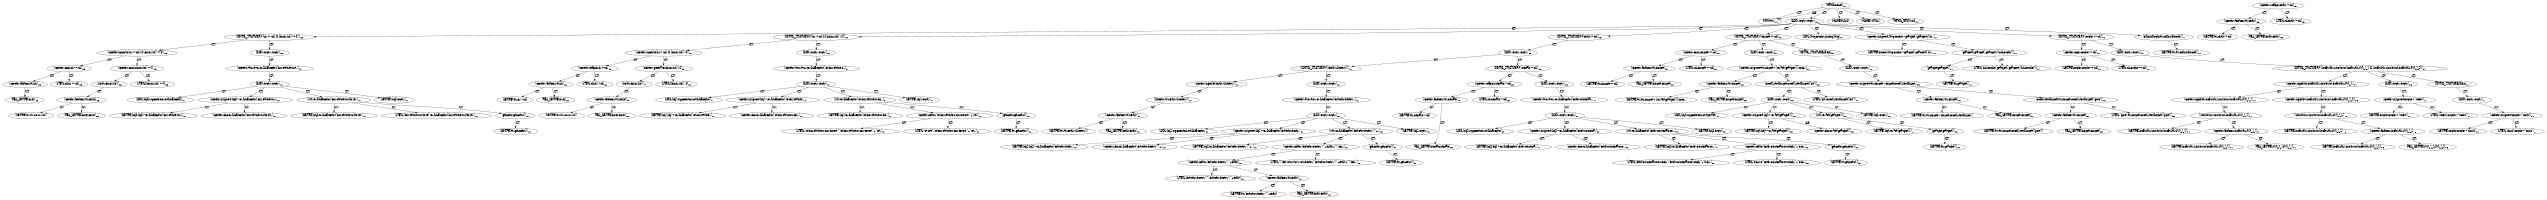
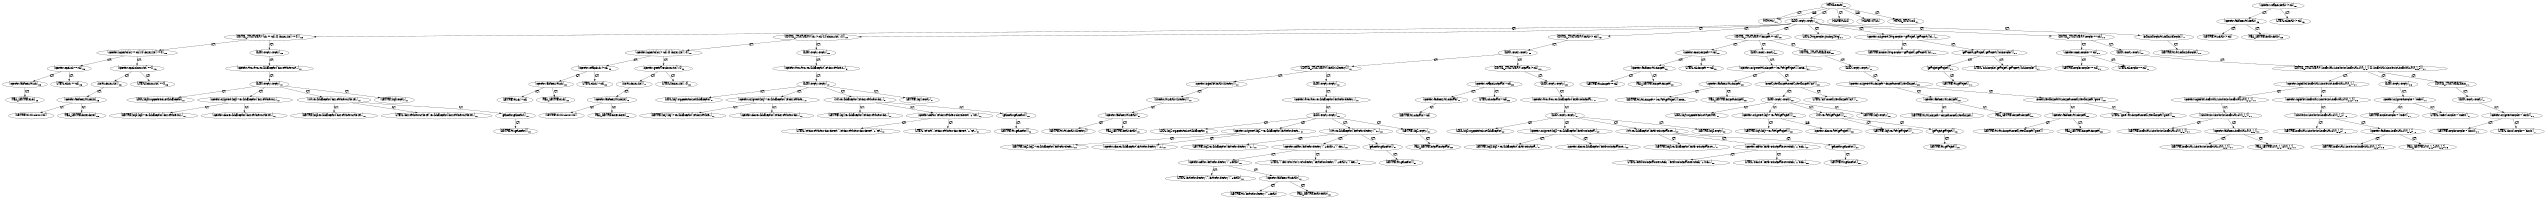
edge "(METHOD,execute)" -> "(MODIFIER,VIRTUAL)": label "AST: " -> "DDG: "
edge "(CONTROL_STRUCTURE,IF,if (outputFile != null))" -> "(<operator>.notEquals,outputFile != null)": removed, label "AST:"
edge "(<operator>.fieldAccess,this.outputFile)" -> "(FIELD_IDENTIFIER,outputFile,outputFile)": now "(IDENTIFIER,$obj2,<empty>)" -> "(FIELD_IDENTIFIER,outputFile,outputFile)"
